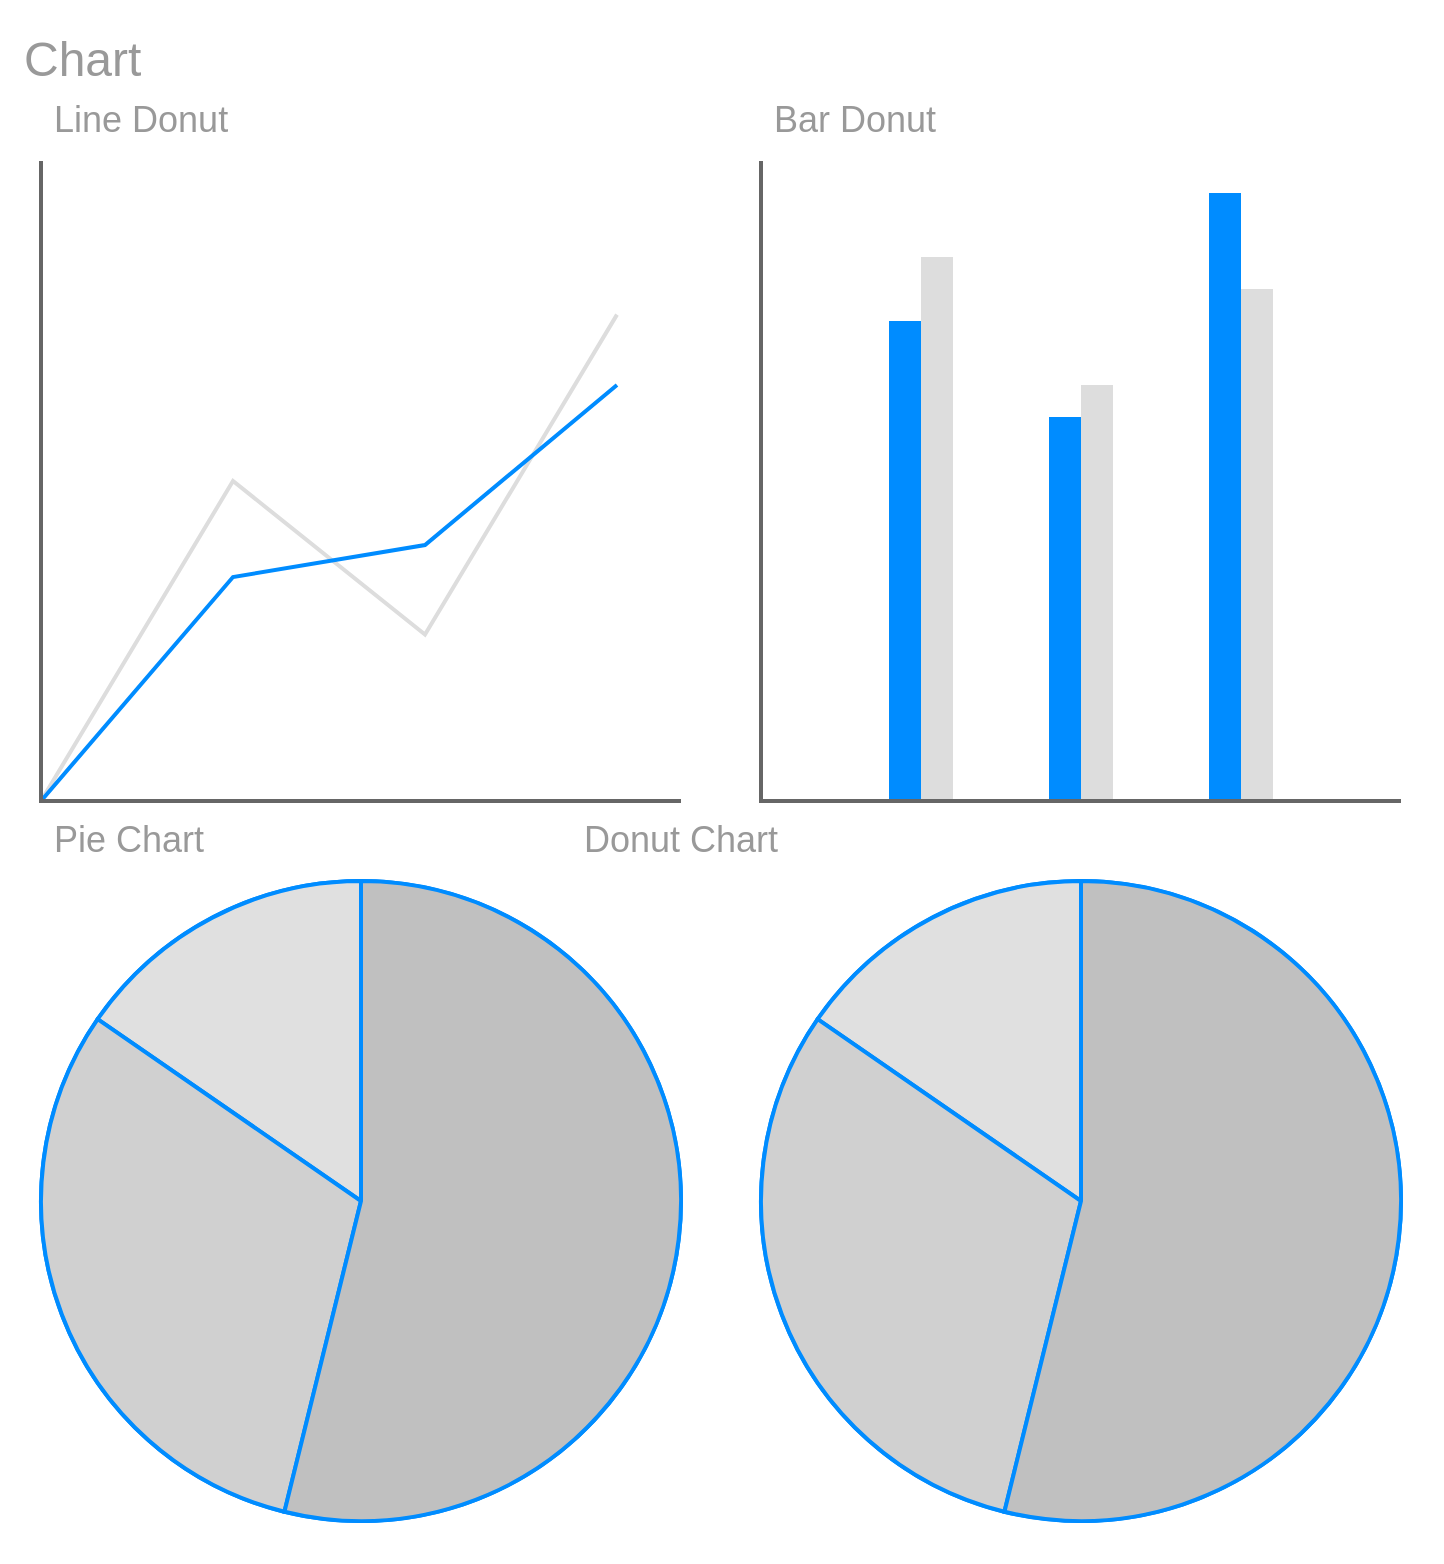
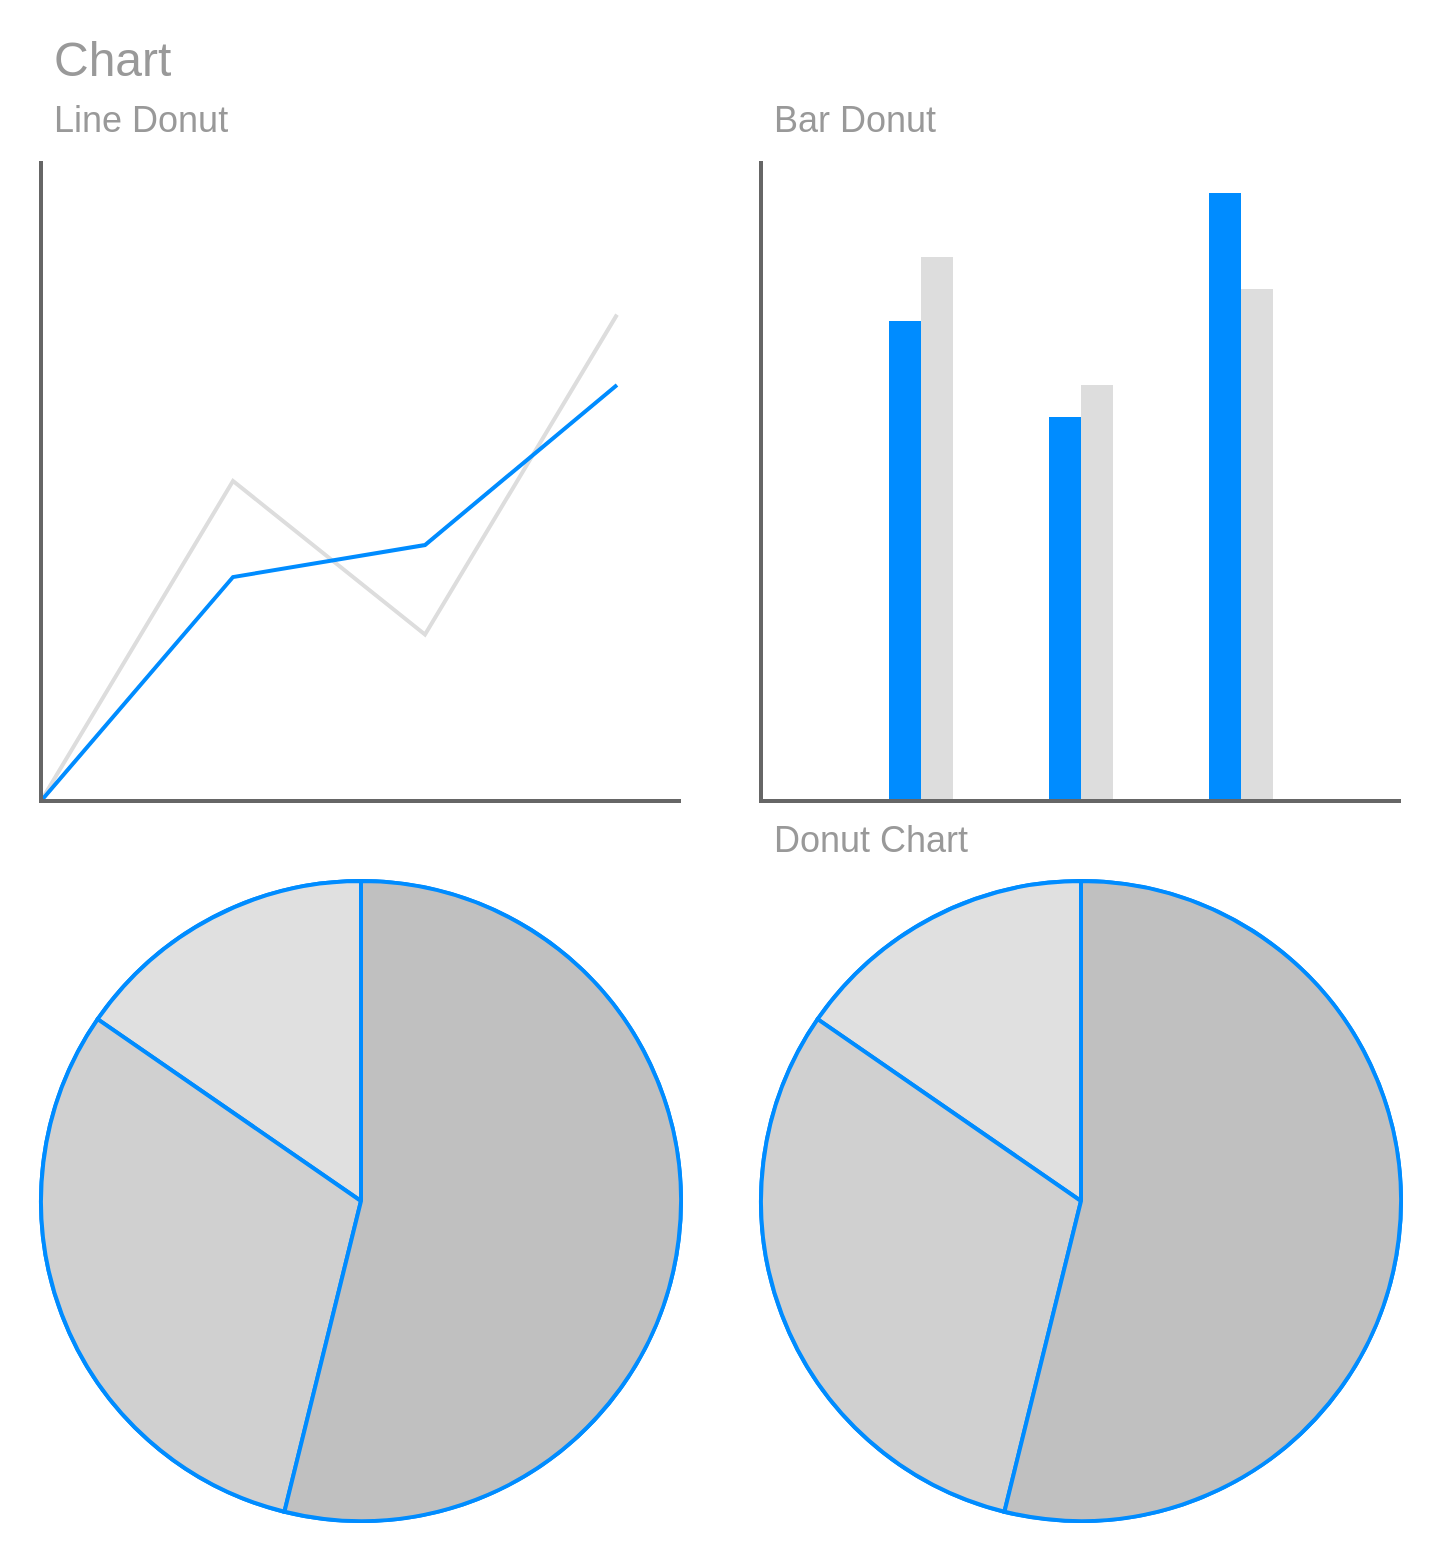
node "Chart": moved (211, 61) -> (241, 61)
node "Pie Chart": removed
node "Donut Chart": moved (771, 841) -> (961, 841)
